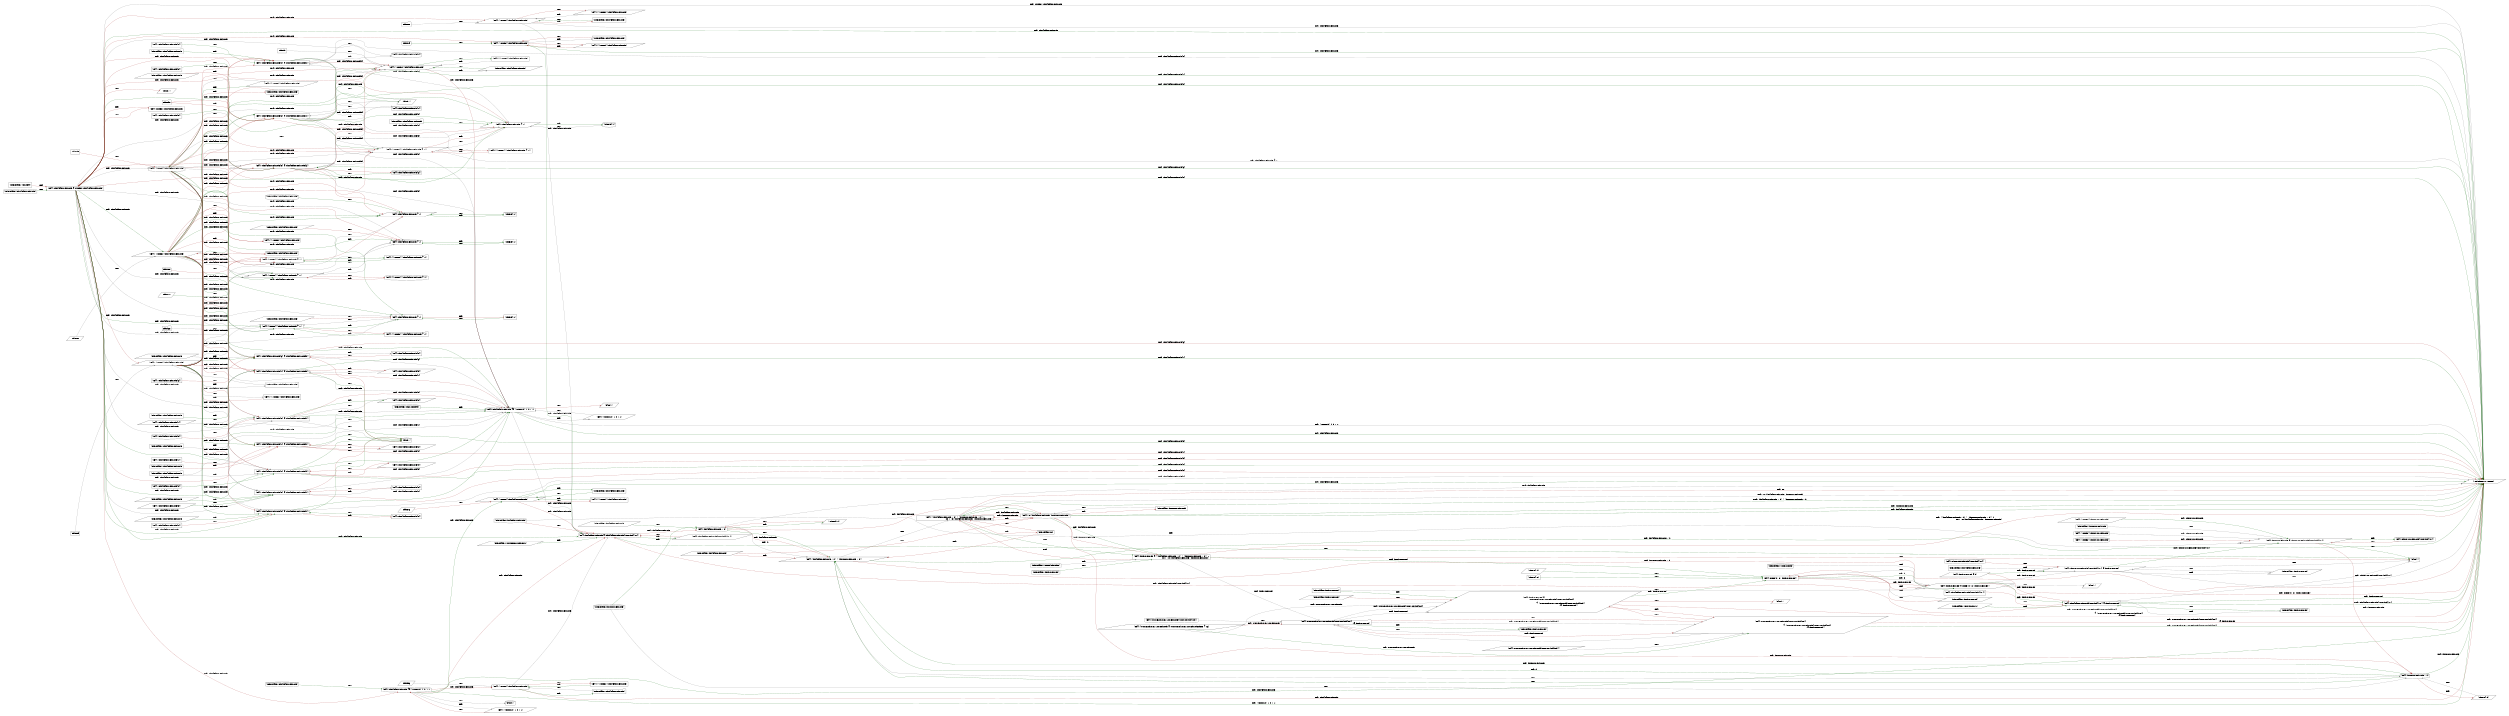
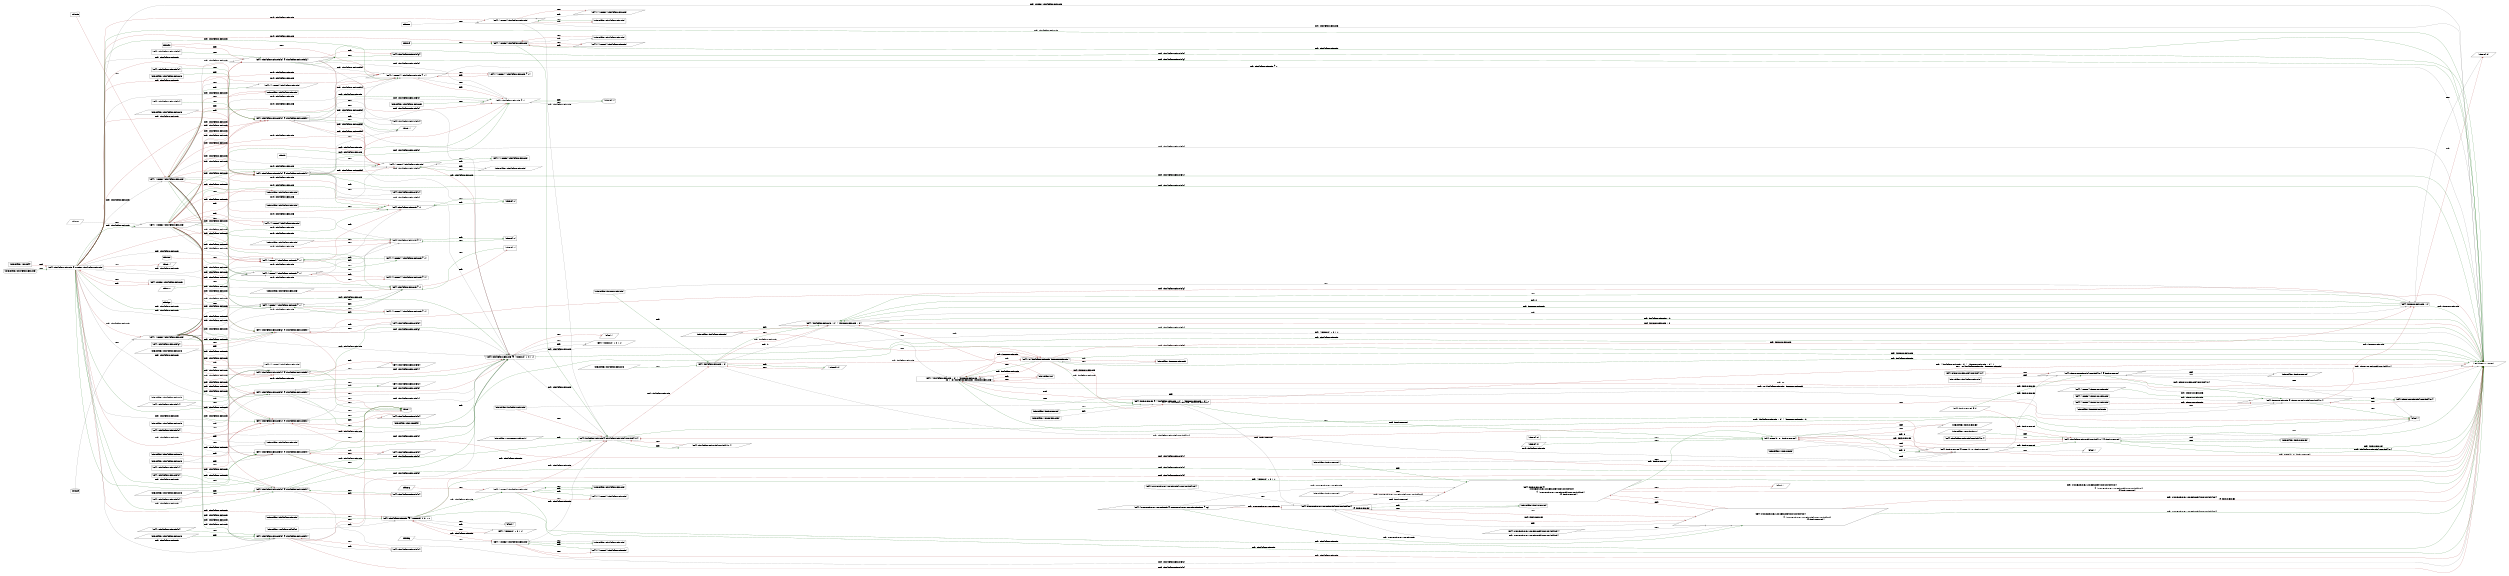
node "(Identifier,u1_left_available)": added
edge "(Call,(i1_left_pred_mode < 0) | (i1_top_pred_mode < 0))" -> "(Call,i1_top_pred_mode < 0)": label "AST: " -> "CFG: "
